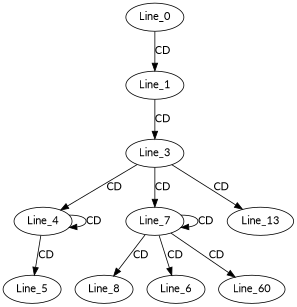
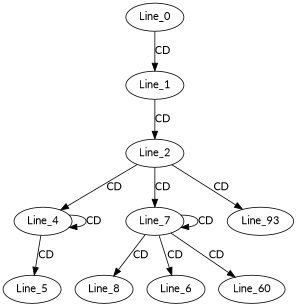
node "Line_3": label "Line_3" -> "Line_2"
node "Line_13": label "Line_13" -> "Line_93"
